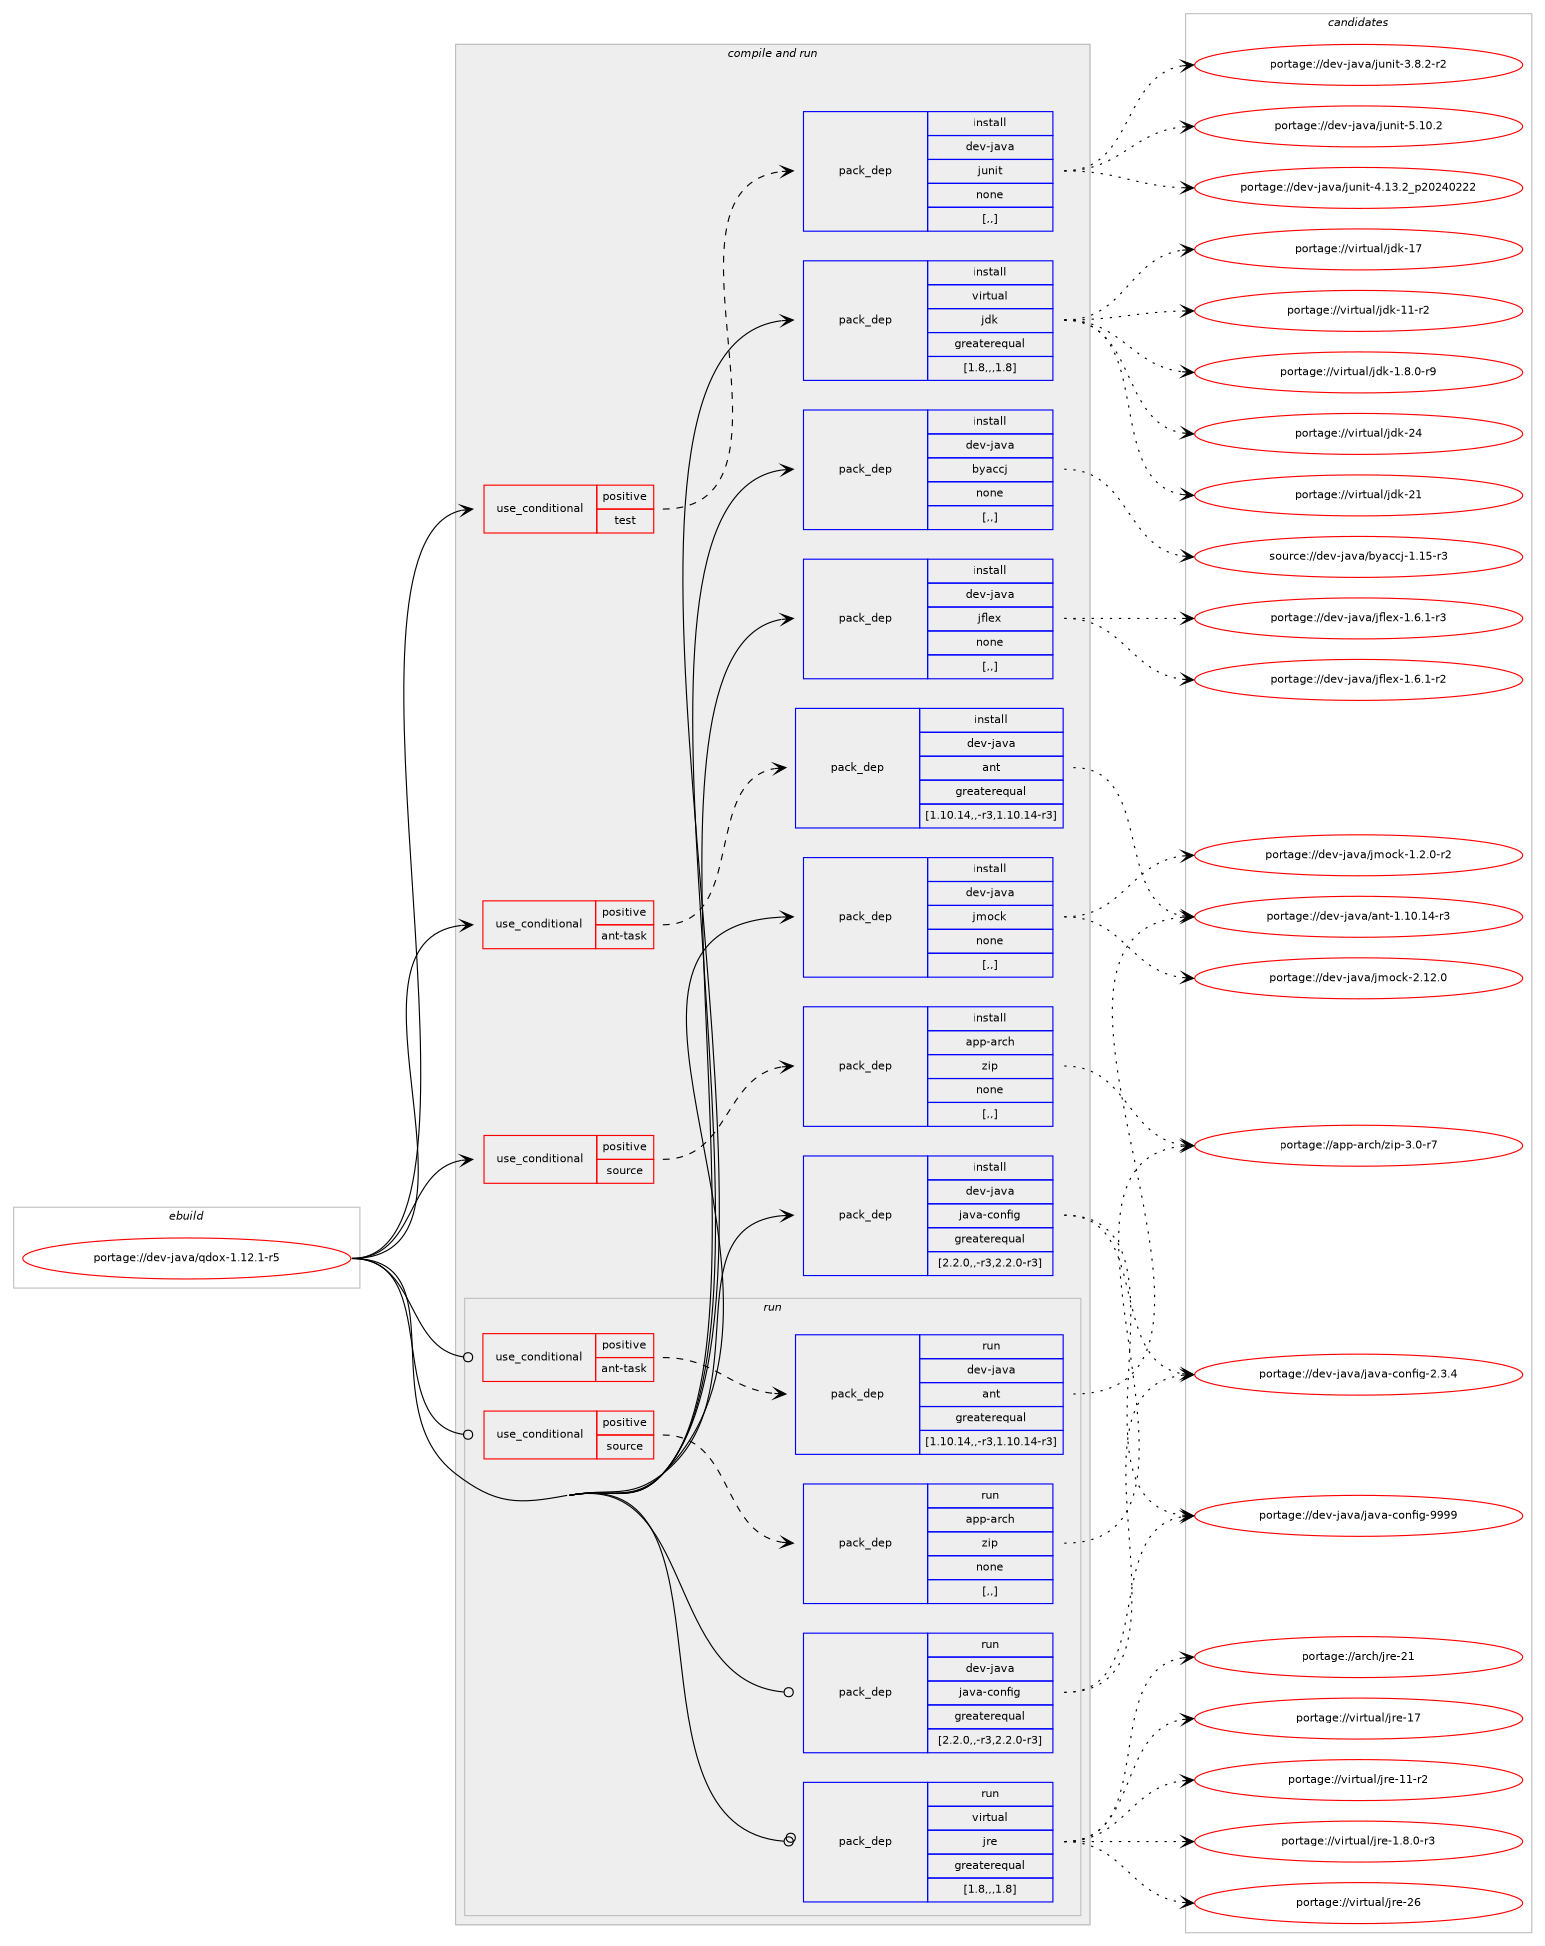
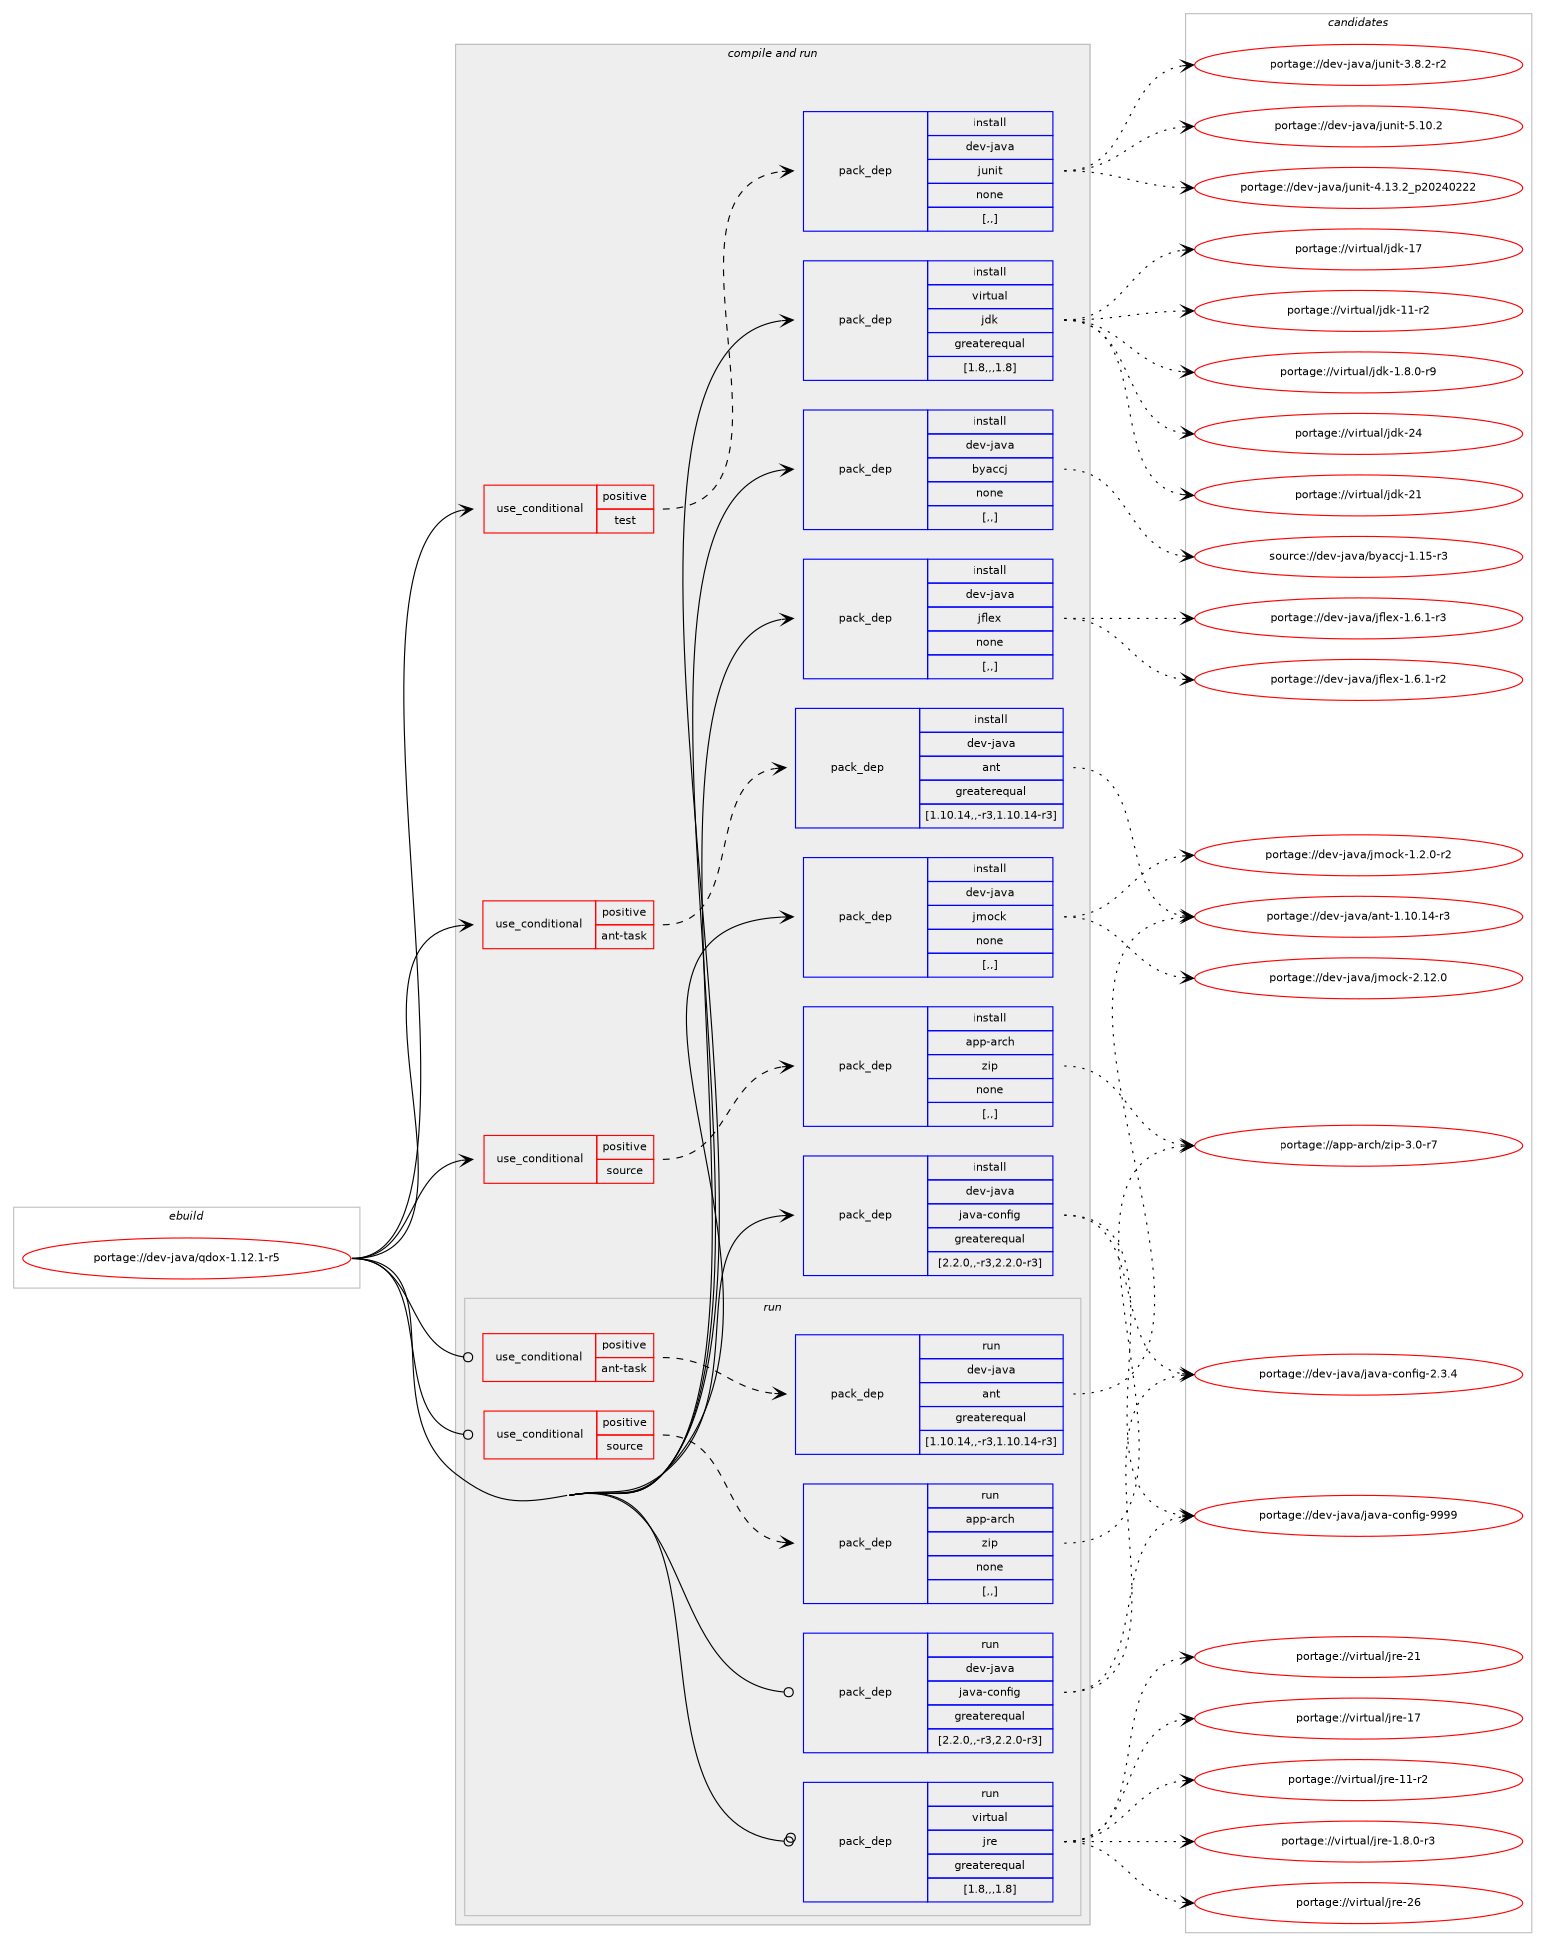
node "portage://arch/jre-21": label "portage://arch/jre-21" -> "portage://virtual/jre-21"
